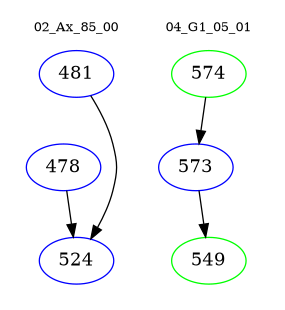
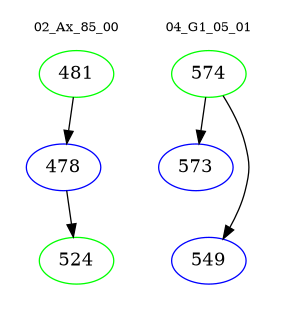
node "481": color blue -> green
edge "481" -> "524": now "481" -> "478"
edge "573" -> "549": now "574" -> "549"
node "524": color blue -> green
node "549": color green -> blue
